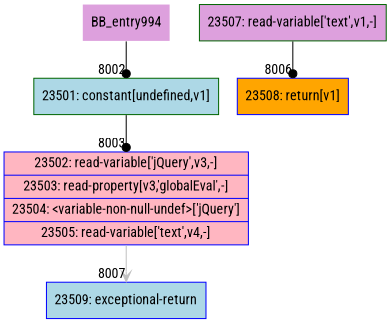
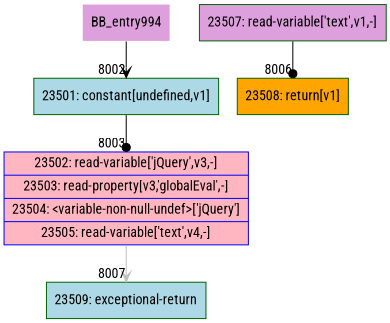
edge "BB_entry994" -> "23501: constant[undefined,v1]": arrowhead dot -> vee
node "23508: return[v1]": color blue -> darkgreen
node "23509: exceptional-return": color blue -> darkgreen
